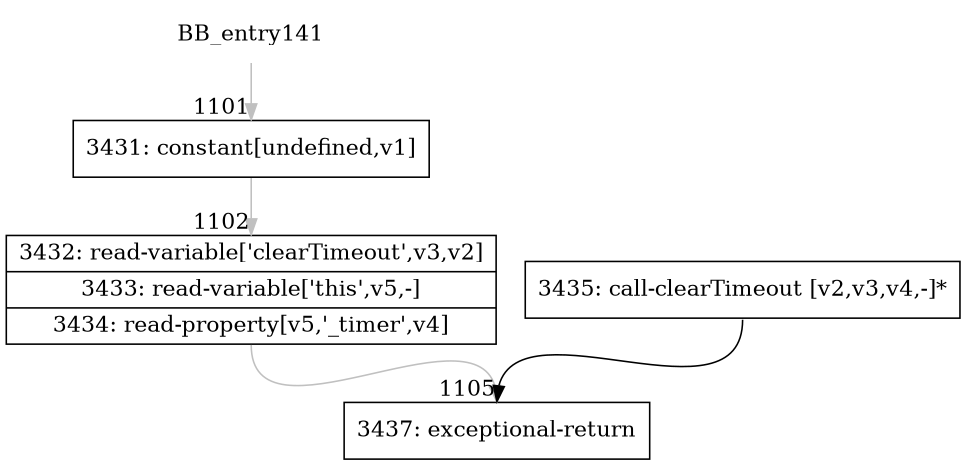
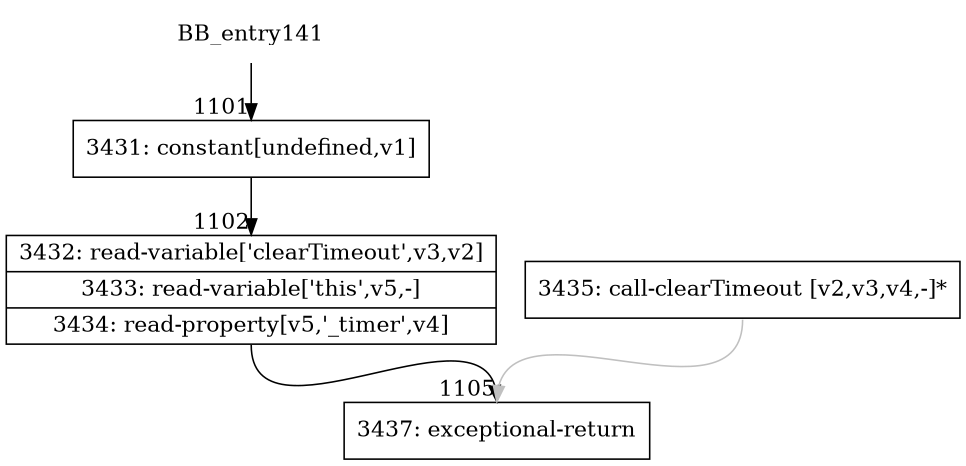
edge "BB_entry141" -> "3431: constant[undefined,v1]": color gray -> black
edge "3431: constant[undefined,v1]" -> "3432: read-variable['clearTimeout',v3,v2]": color gray -> black
edge "3435: call-clearTimeout [v2,v3,v4,-]*" -> "3437: exceptional-return": color black -> gray
edge "3432: read-variable['clearTimeout',v3,v2]" -> "3437: exceptional-return": color gray -> black
